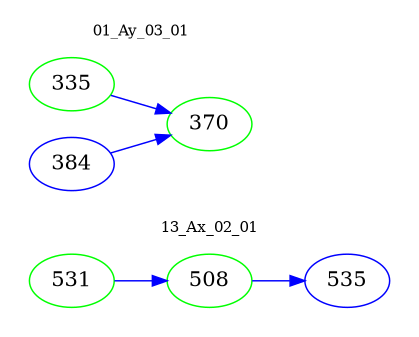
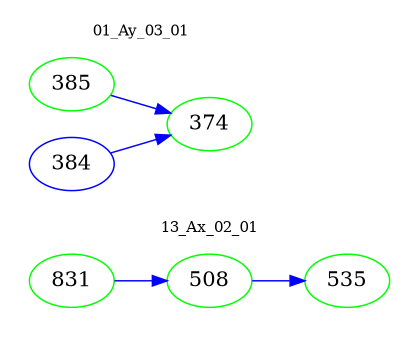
node "335": label "335" -> "385"
node "370": label "370" -> "374"
node "531": label "531" -> "831"
node "535": color blue -> green
